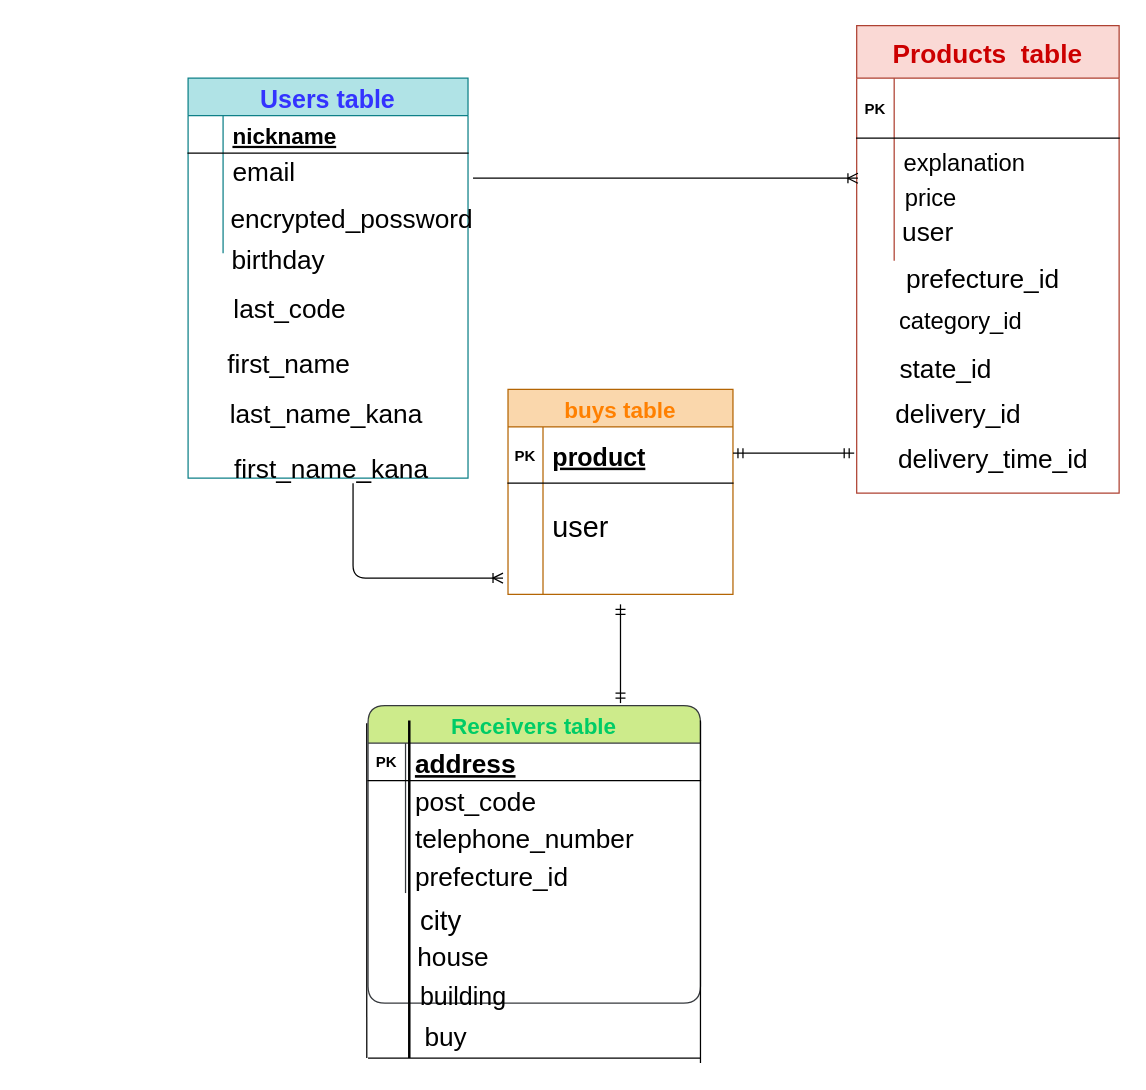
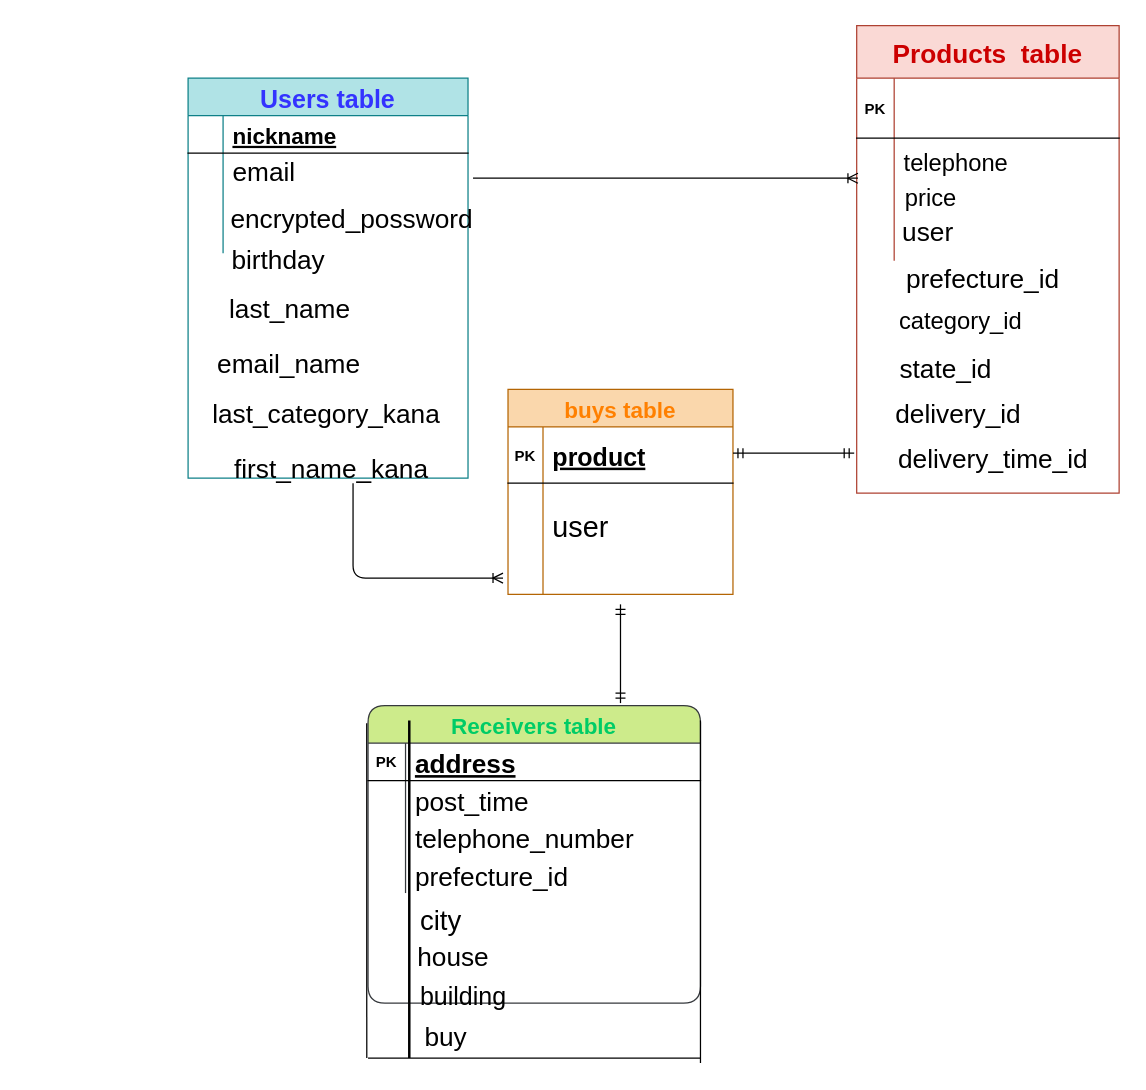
node "explanation": label "explanation" -> "telephone"
node "last_code": label "last_code" -> "last_name"
node "first_name": label "first_name" -> "email_name"
node "last_name_kana": label "last_name_kana" -> "last_category_kana"
node "post_code": label "post_code" -> "post_time"
